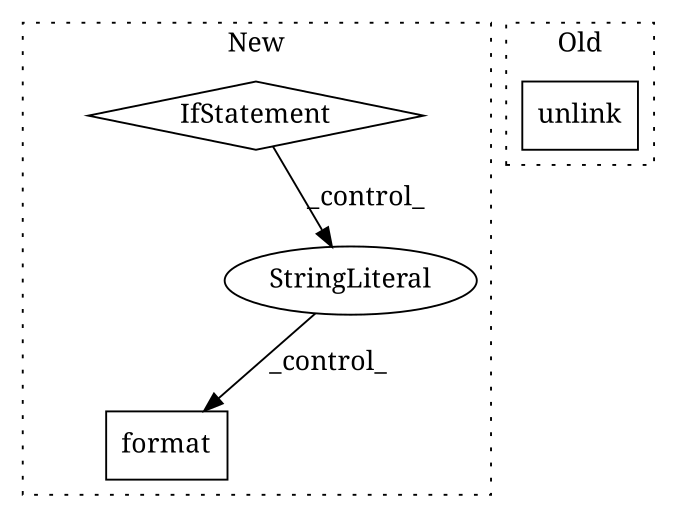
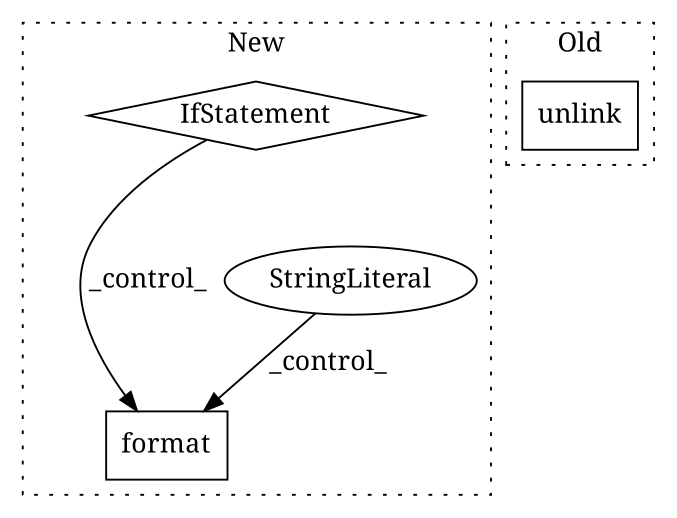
edge "IfStatement" -> "StringLiteral": now "IfStatement" -> "format"
